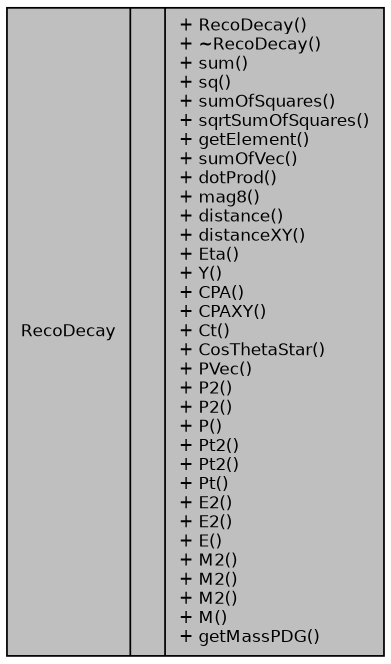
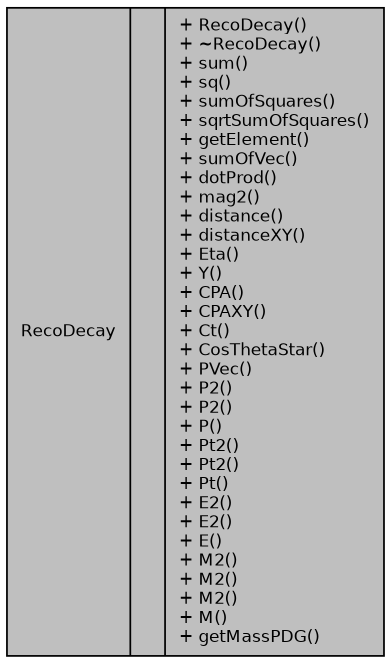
node "RecoDecay": text "+ mag8()" -> "+ mag2()"
